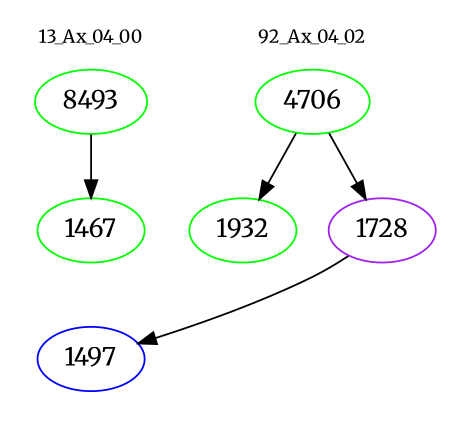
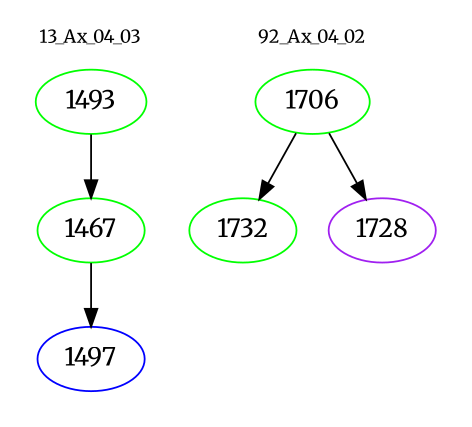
cluster "13_Ax_04_00": label "13_Ax_04_00" -> "13_Ax_04_03"
node "8493": label "8493" -> "1493"
node "4706": label "4706" -> "1706"
node "1932": label "1932" -> "1732"
edge "1728" -> "1497": now "1467" -> "1497"
